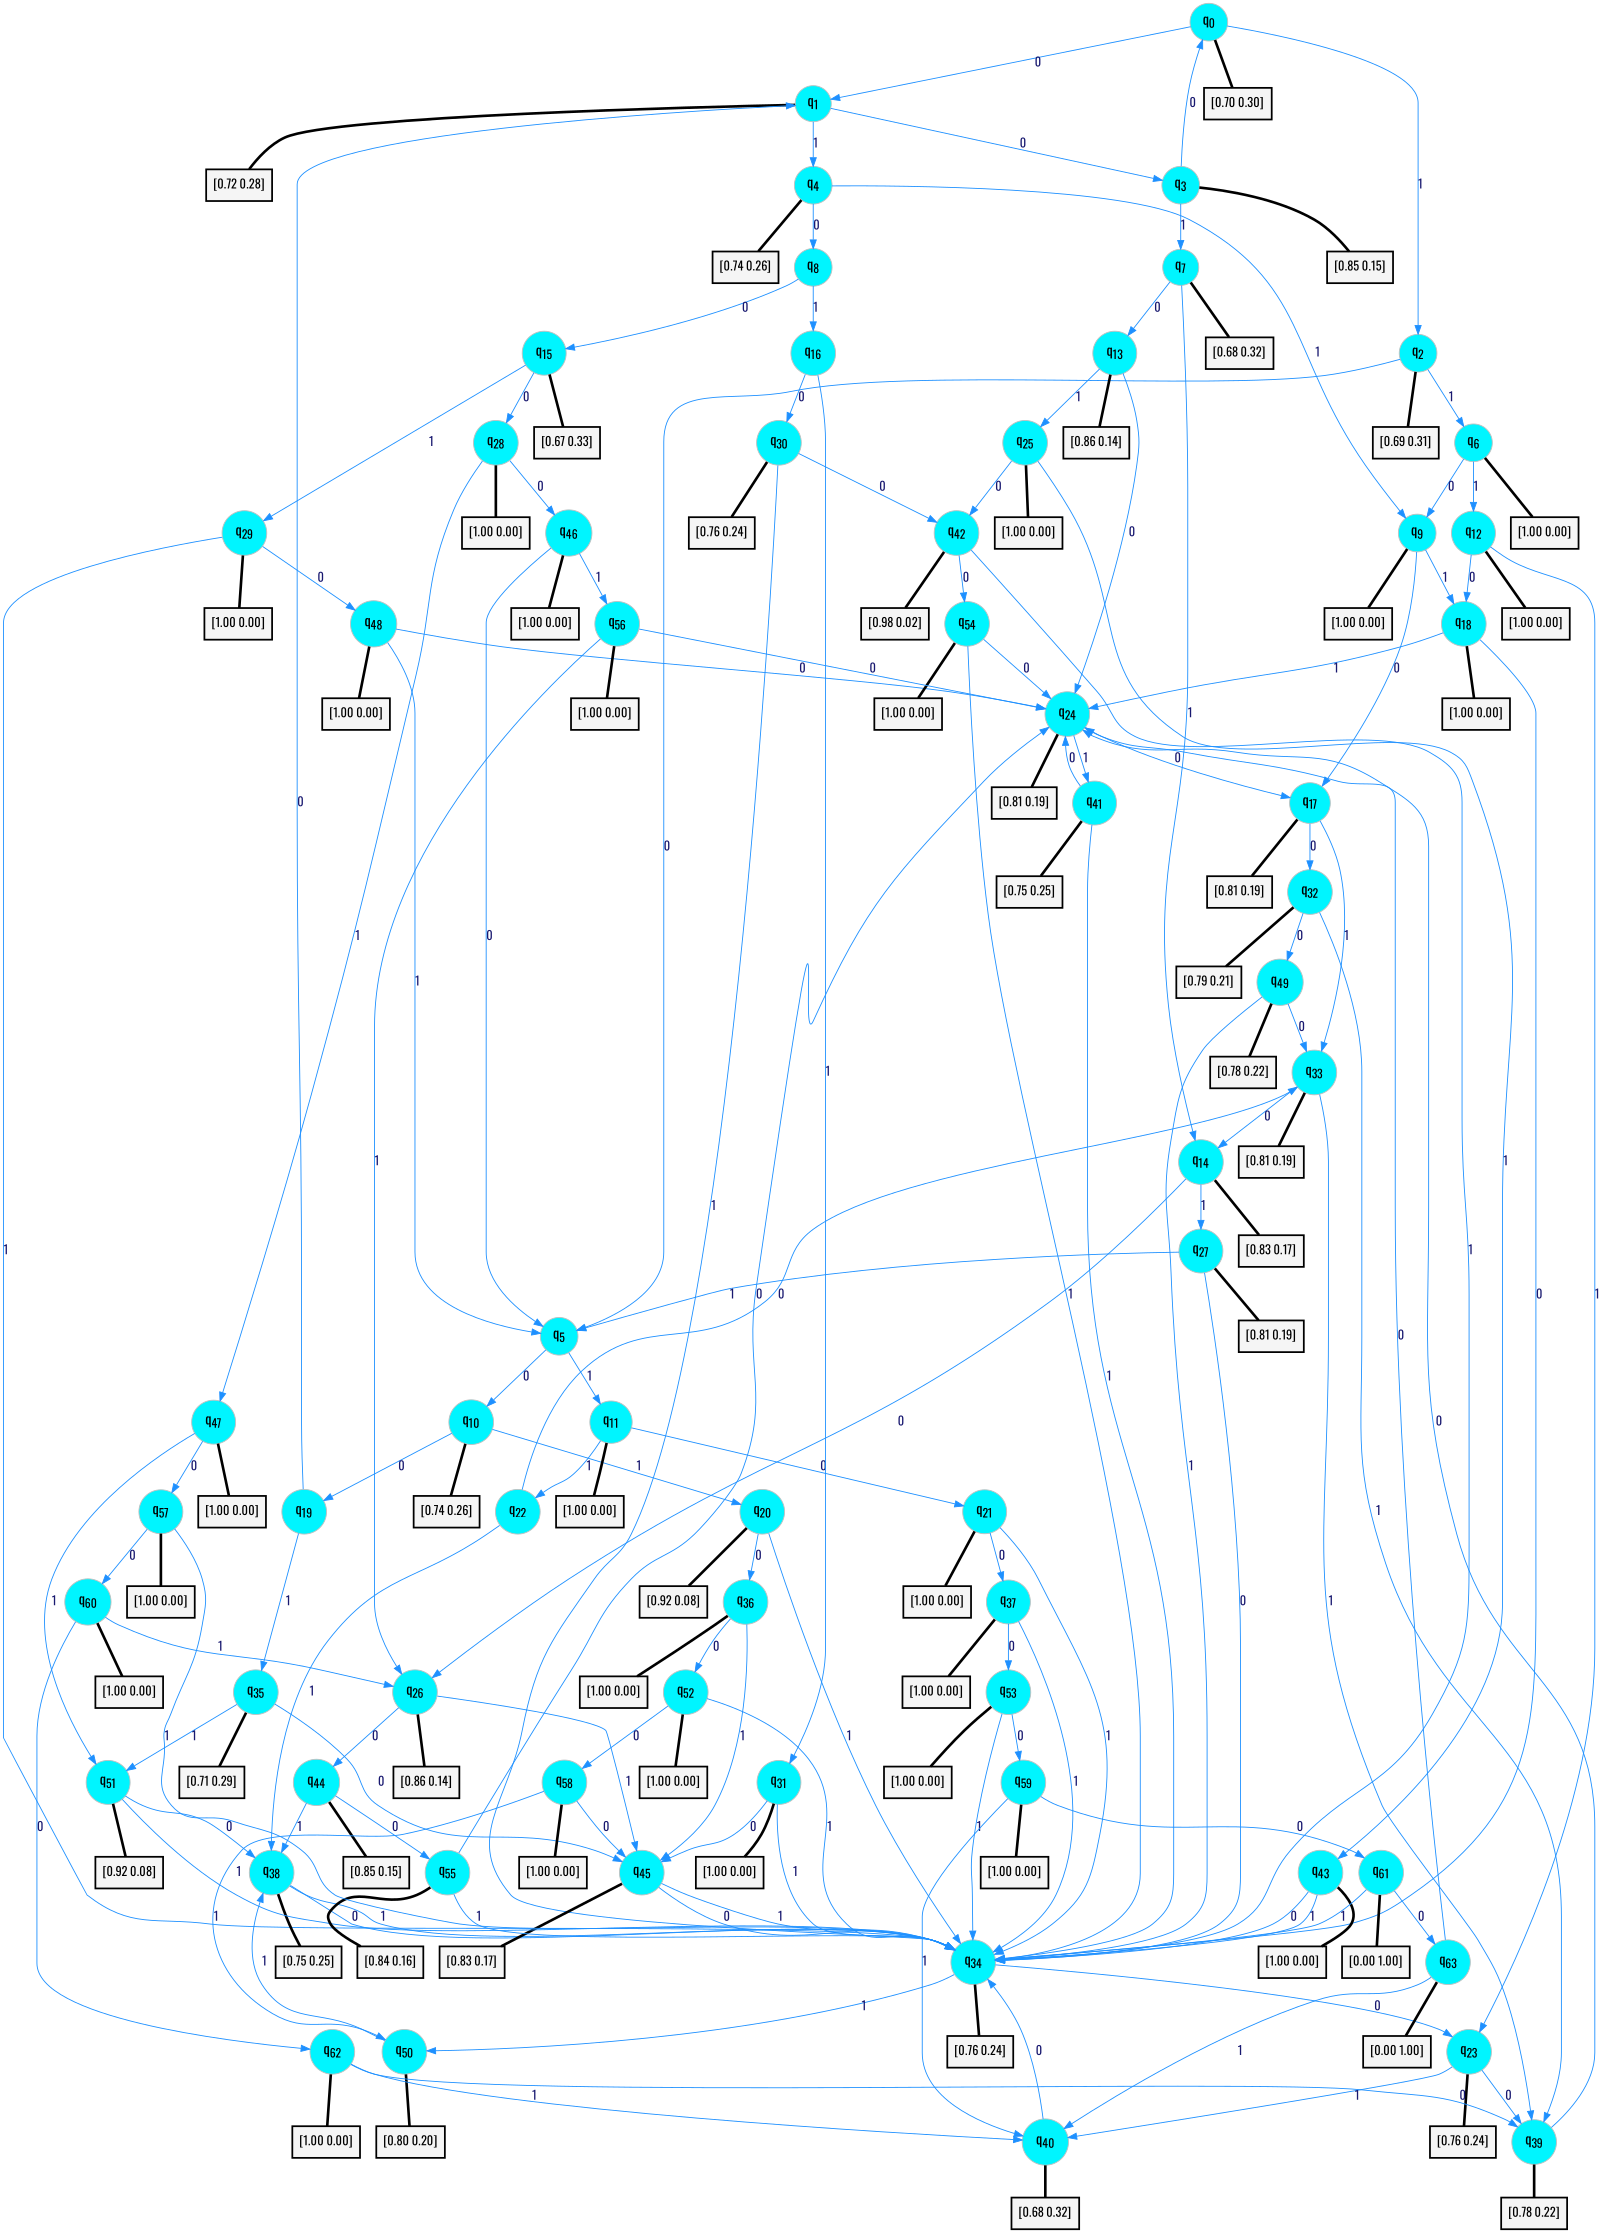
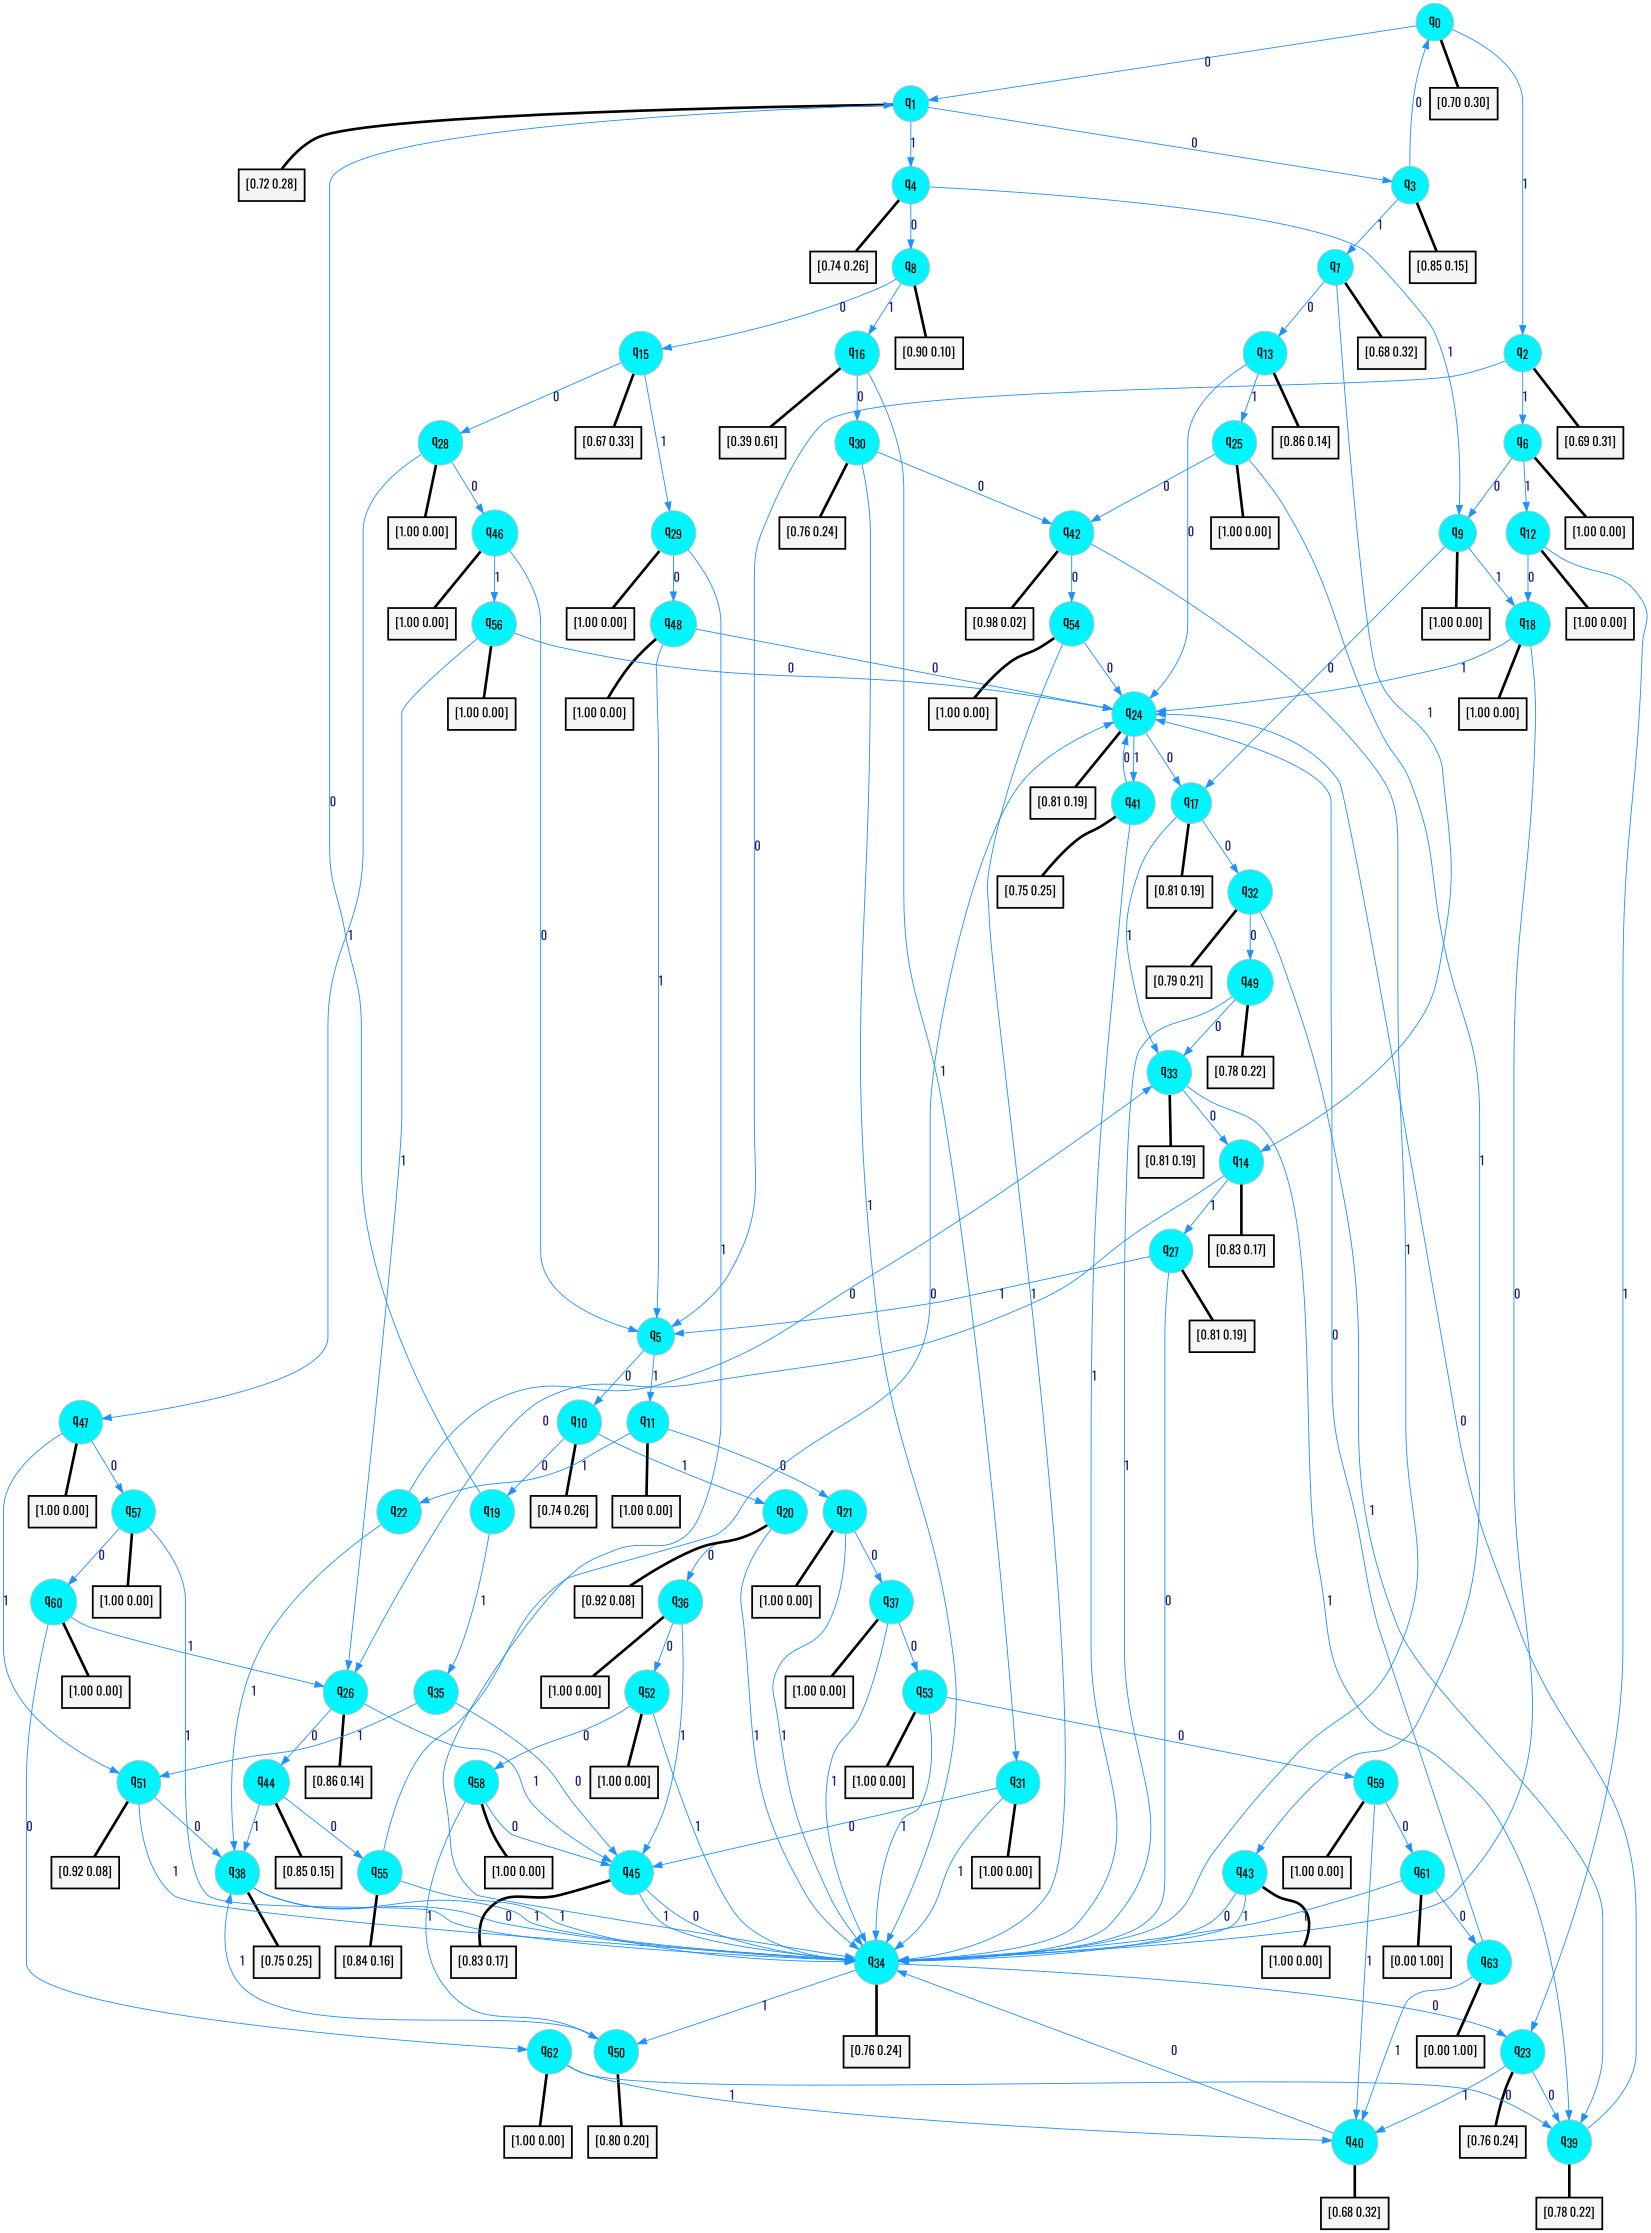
node "[0.90 0.10]": added
node "[0.39 0.61]": added
node "[0.71 0.29]": removed
